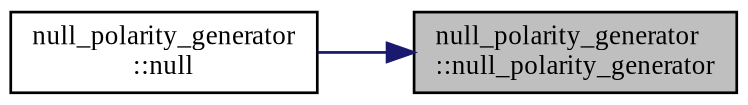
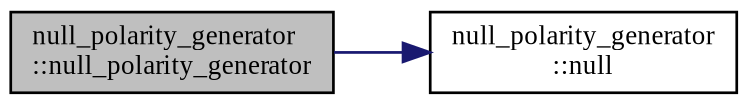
edge "null_polarity_generator ::null" -> "null_polarity_generator ::null_polarity_generator": reversed
